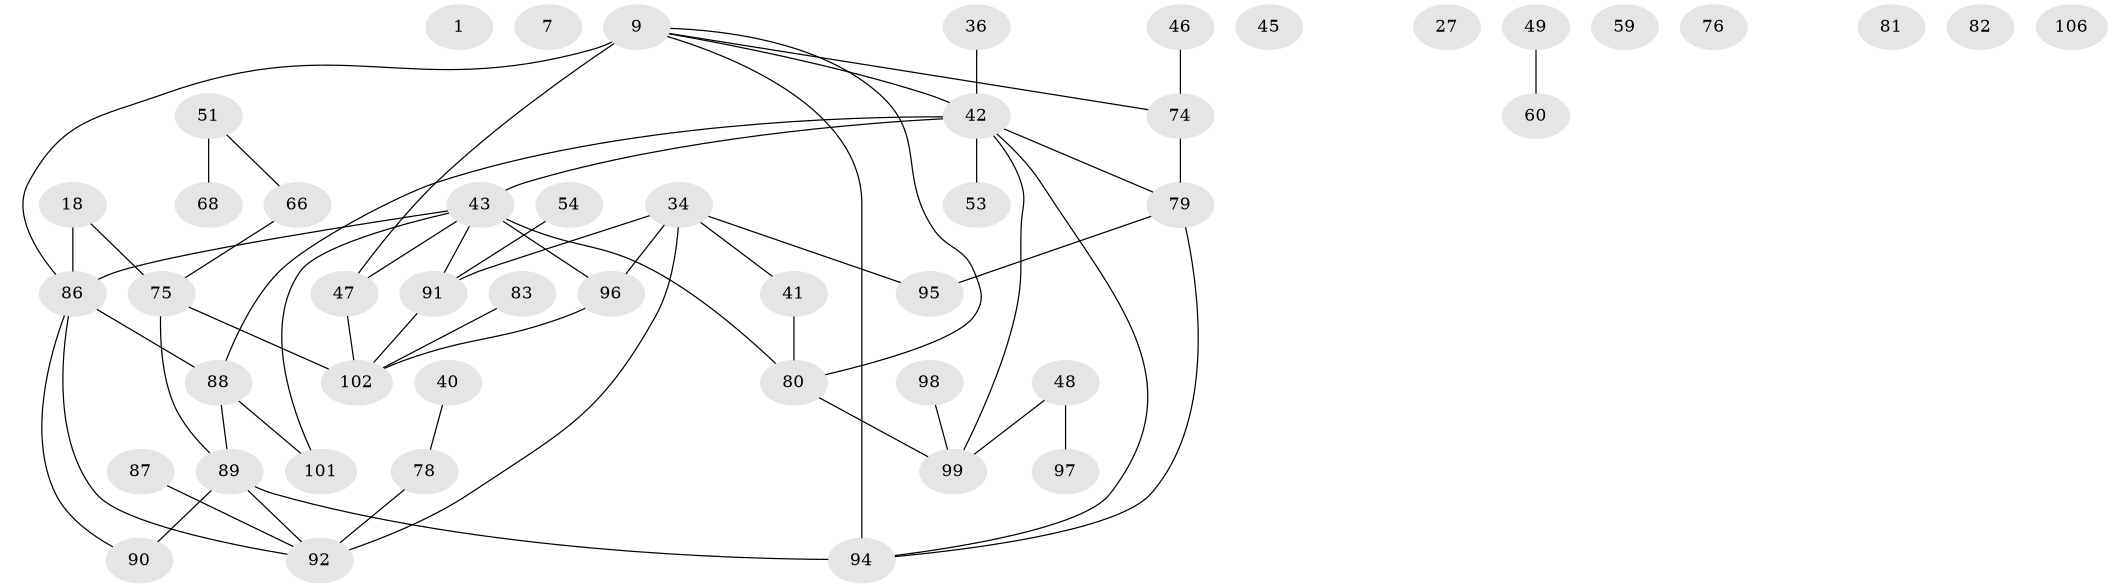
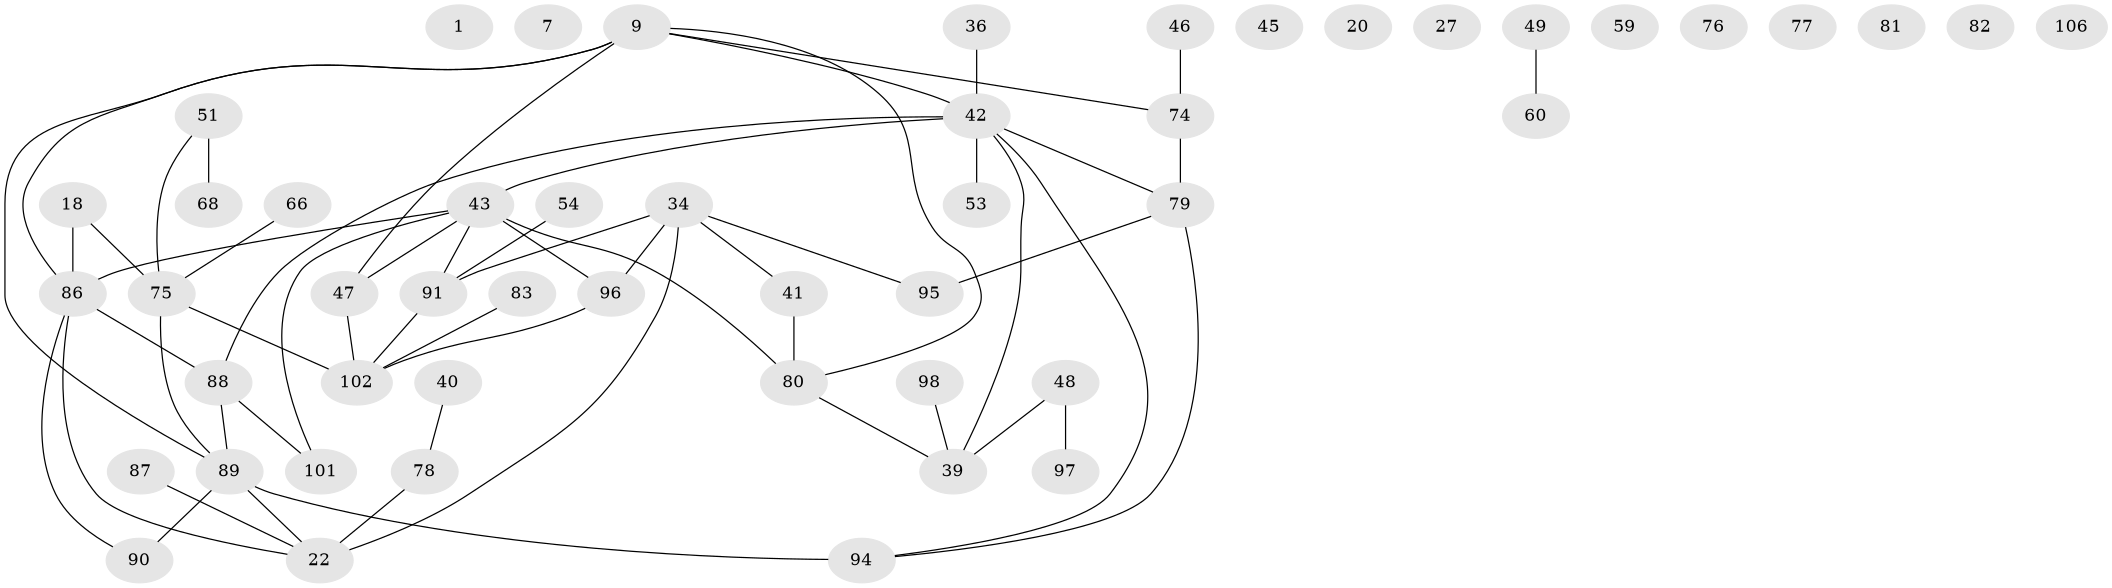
node "20": added
node "77": added
edge "51" -- "66": now "51" -- "75"
edge "9" -- "94": now "9" -- "89"
node "99": label "99" -> "39"
node "92": label "92" -> "22"
